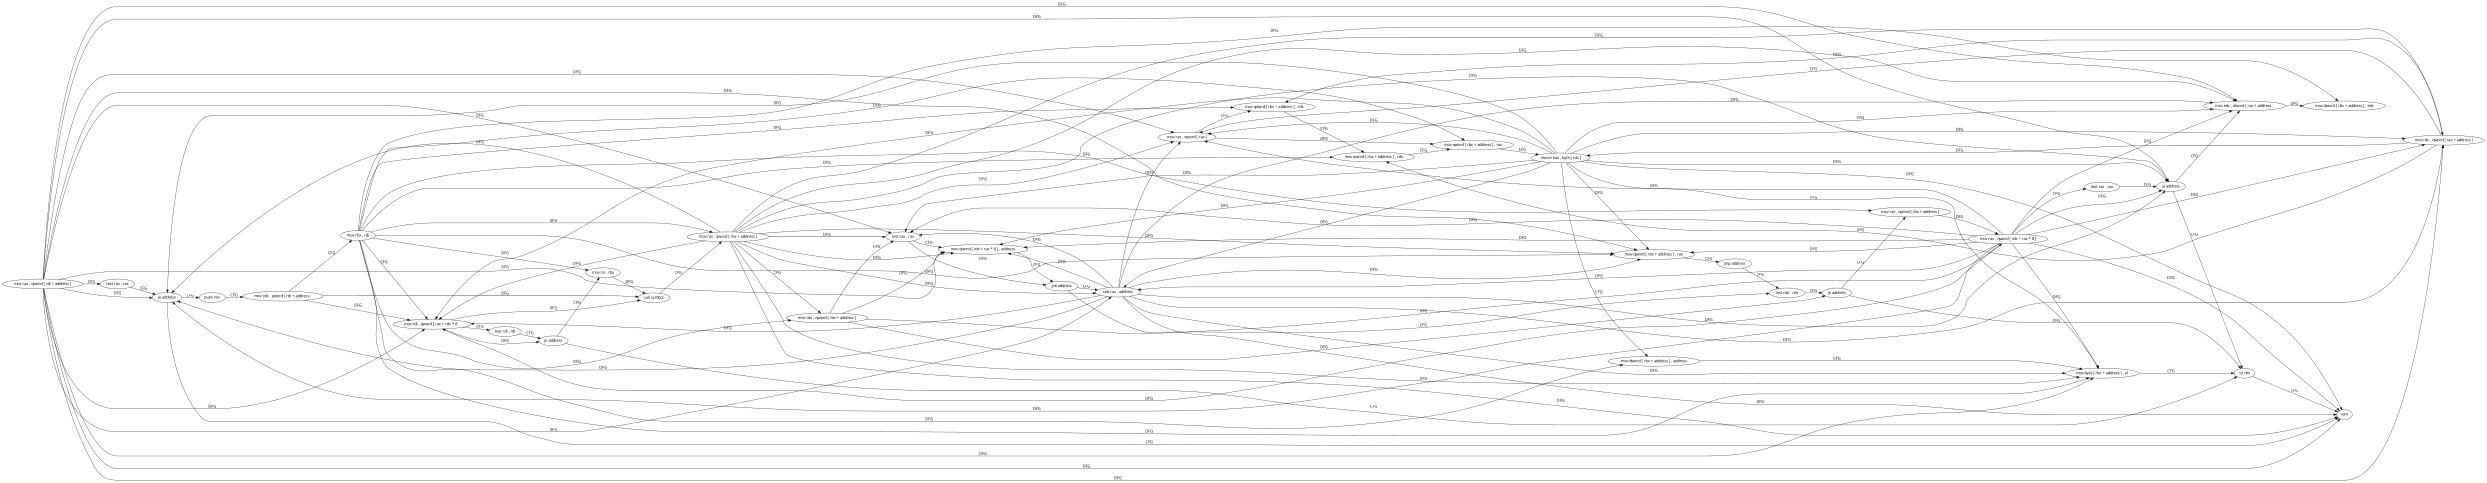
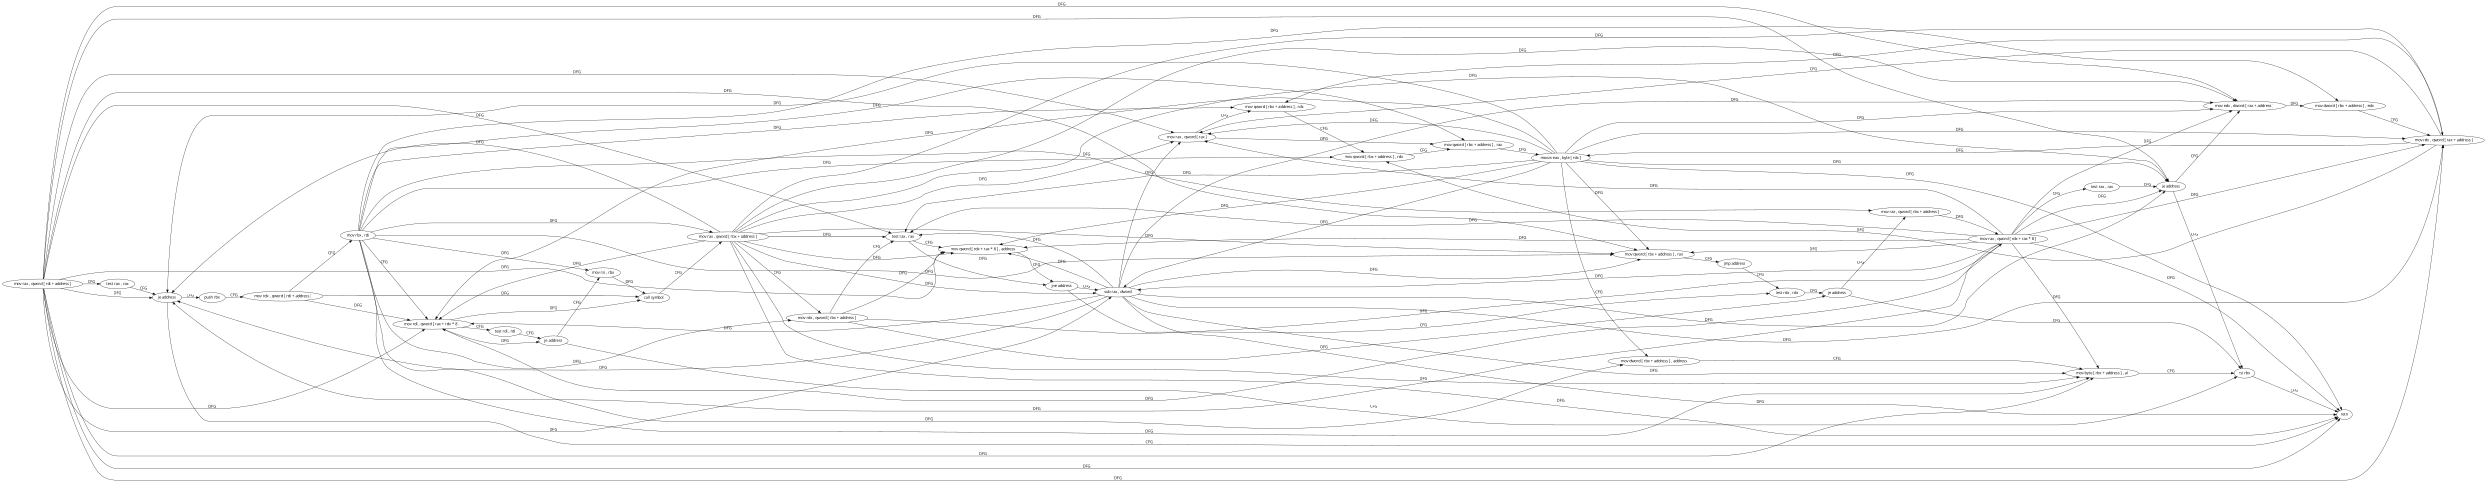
edge "mov dword [ rbx + address ] , edx" -> "mov rdx , qword [ rax + address ]": added, label "CFG"
edge "movzx eax , byte [ rdx ]" -> "mov byte [ rbx + address ] , al": removed, label "DFG"
node "sub rax , address": label "sub rax , address" -> "sub rax , dword"
